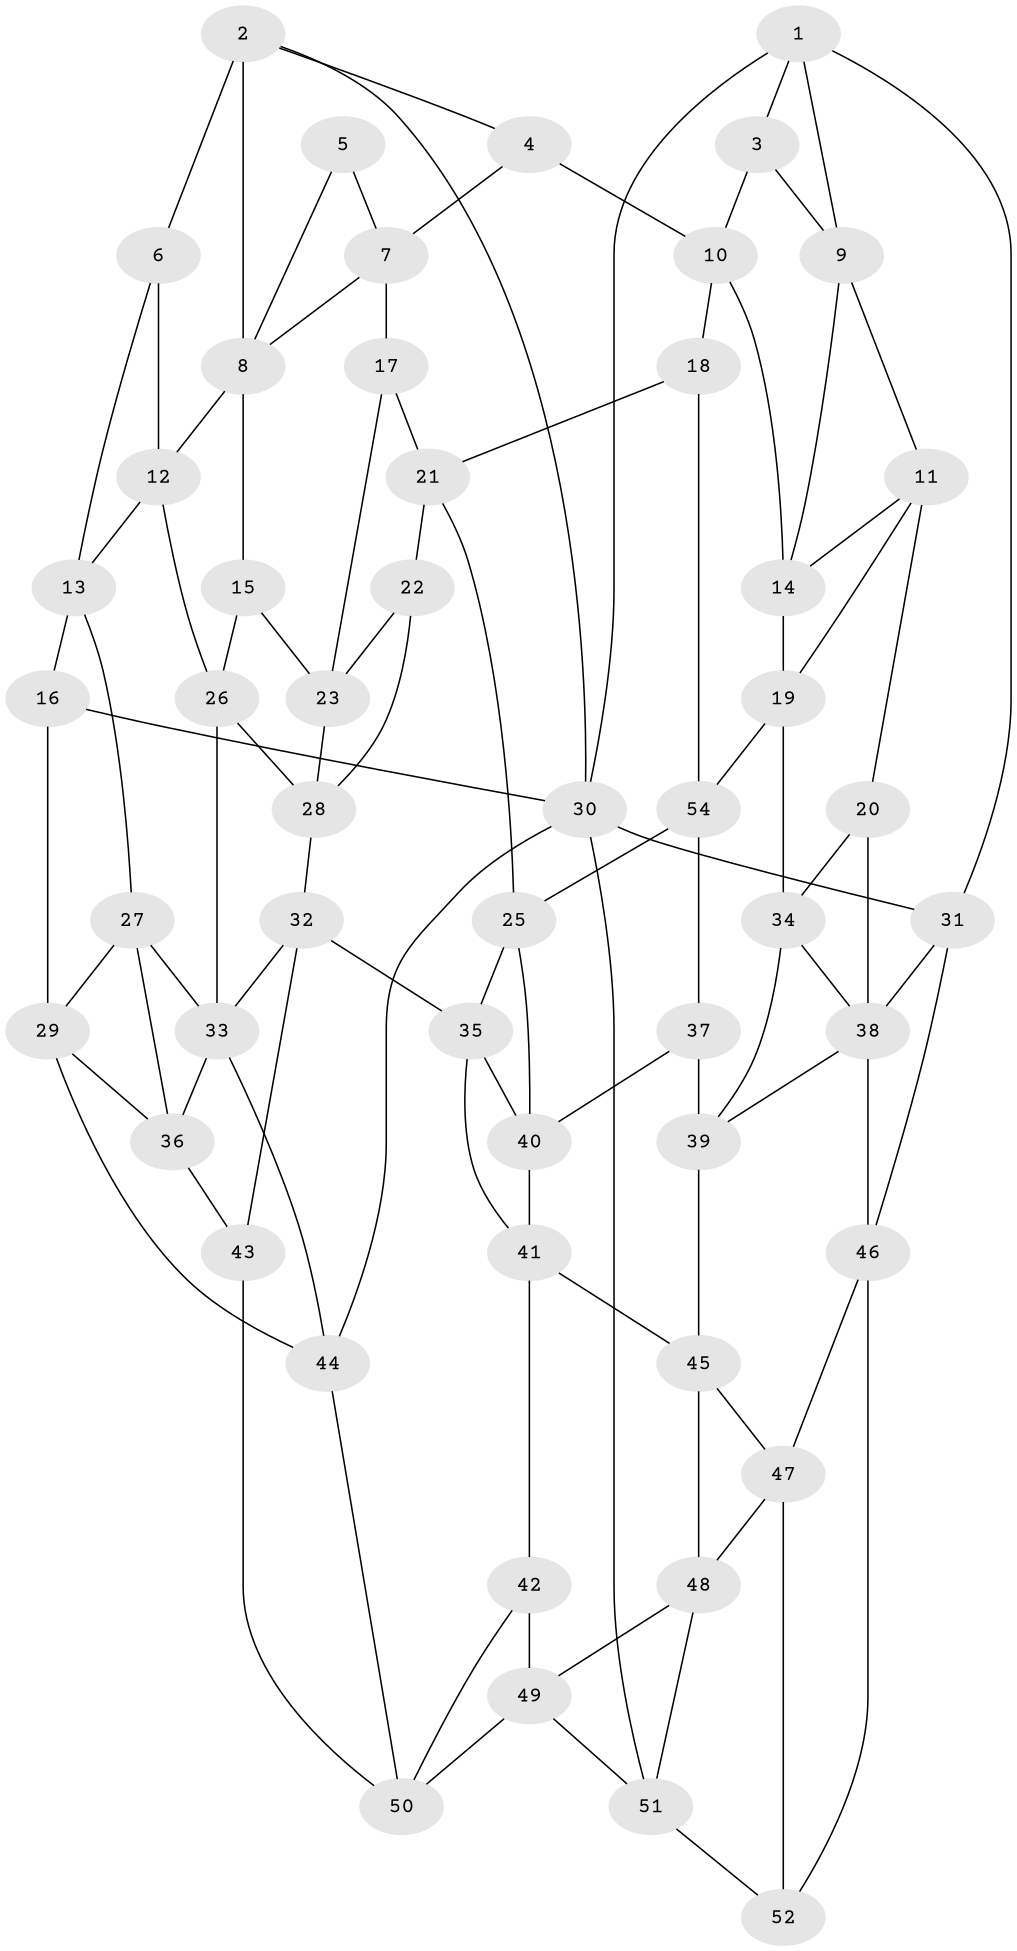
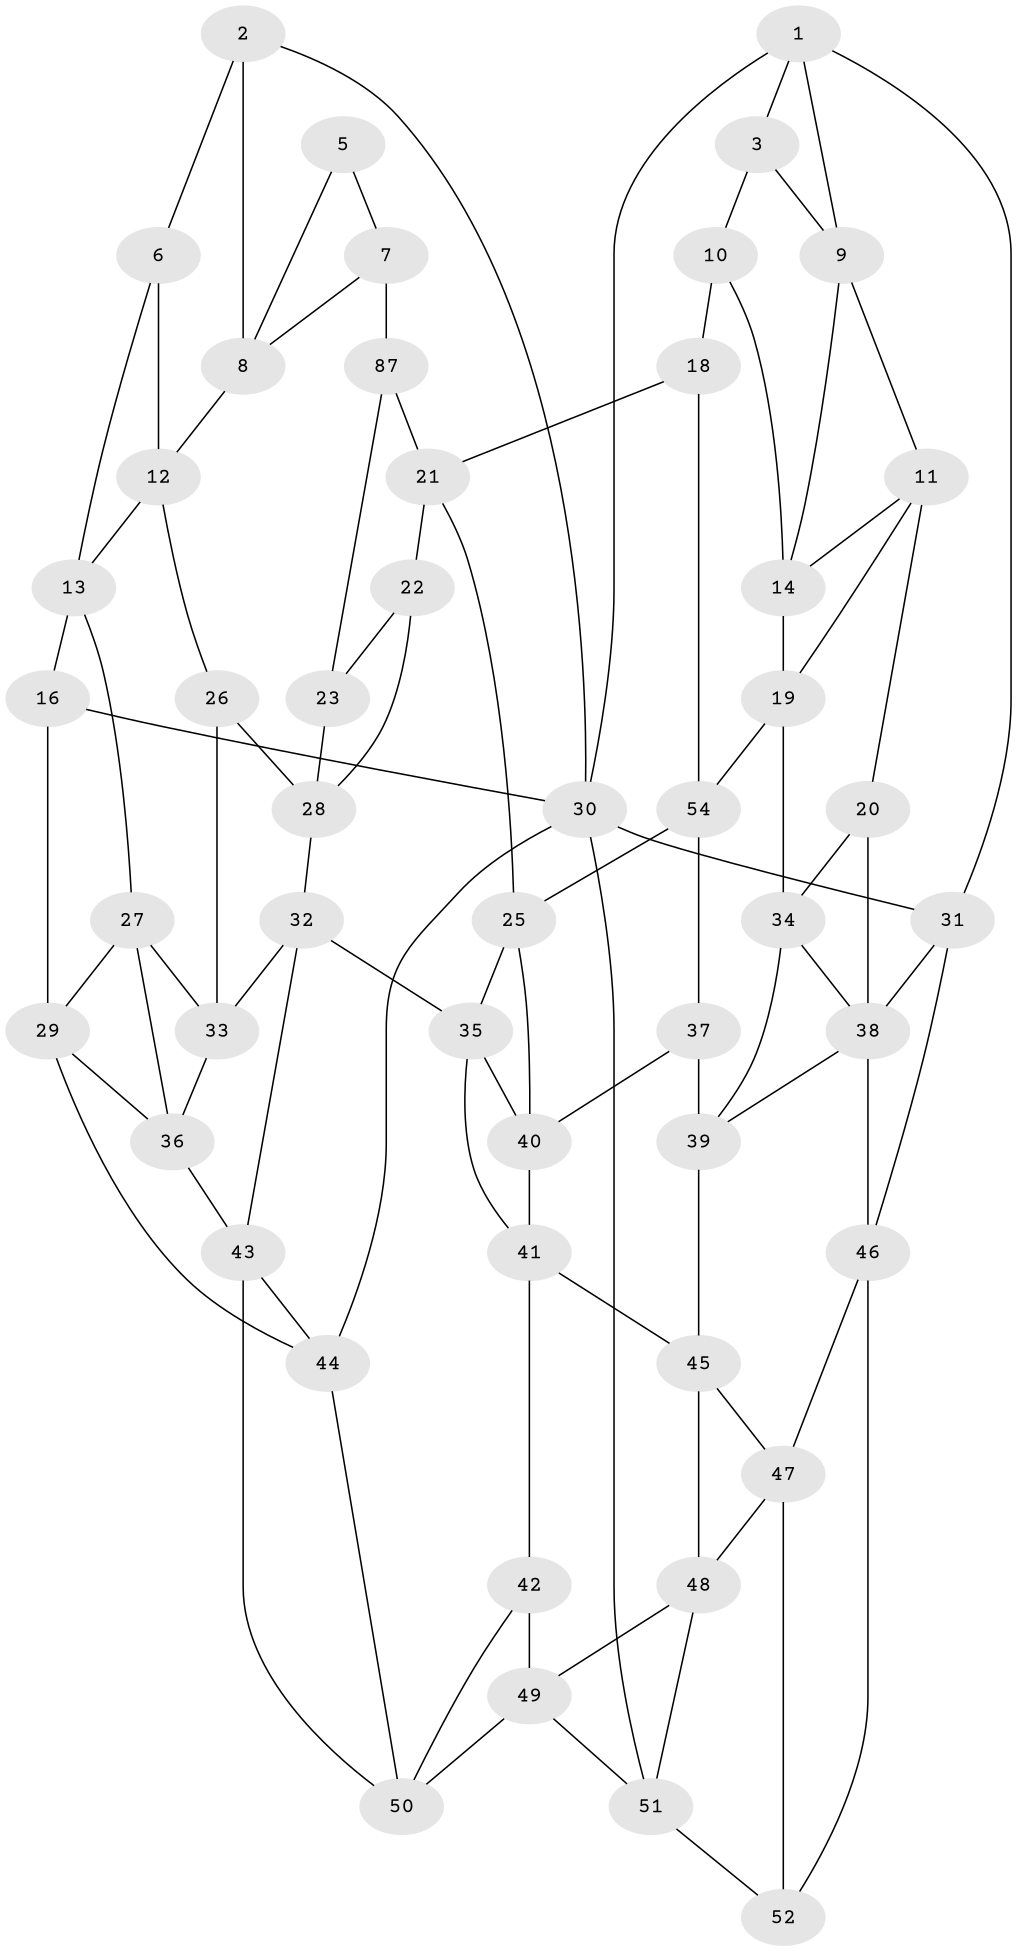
node "4": removed
node "17": label "17" -> "87"
node "15": removed
edge "33" -- "44": now "43" -- "44"
